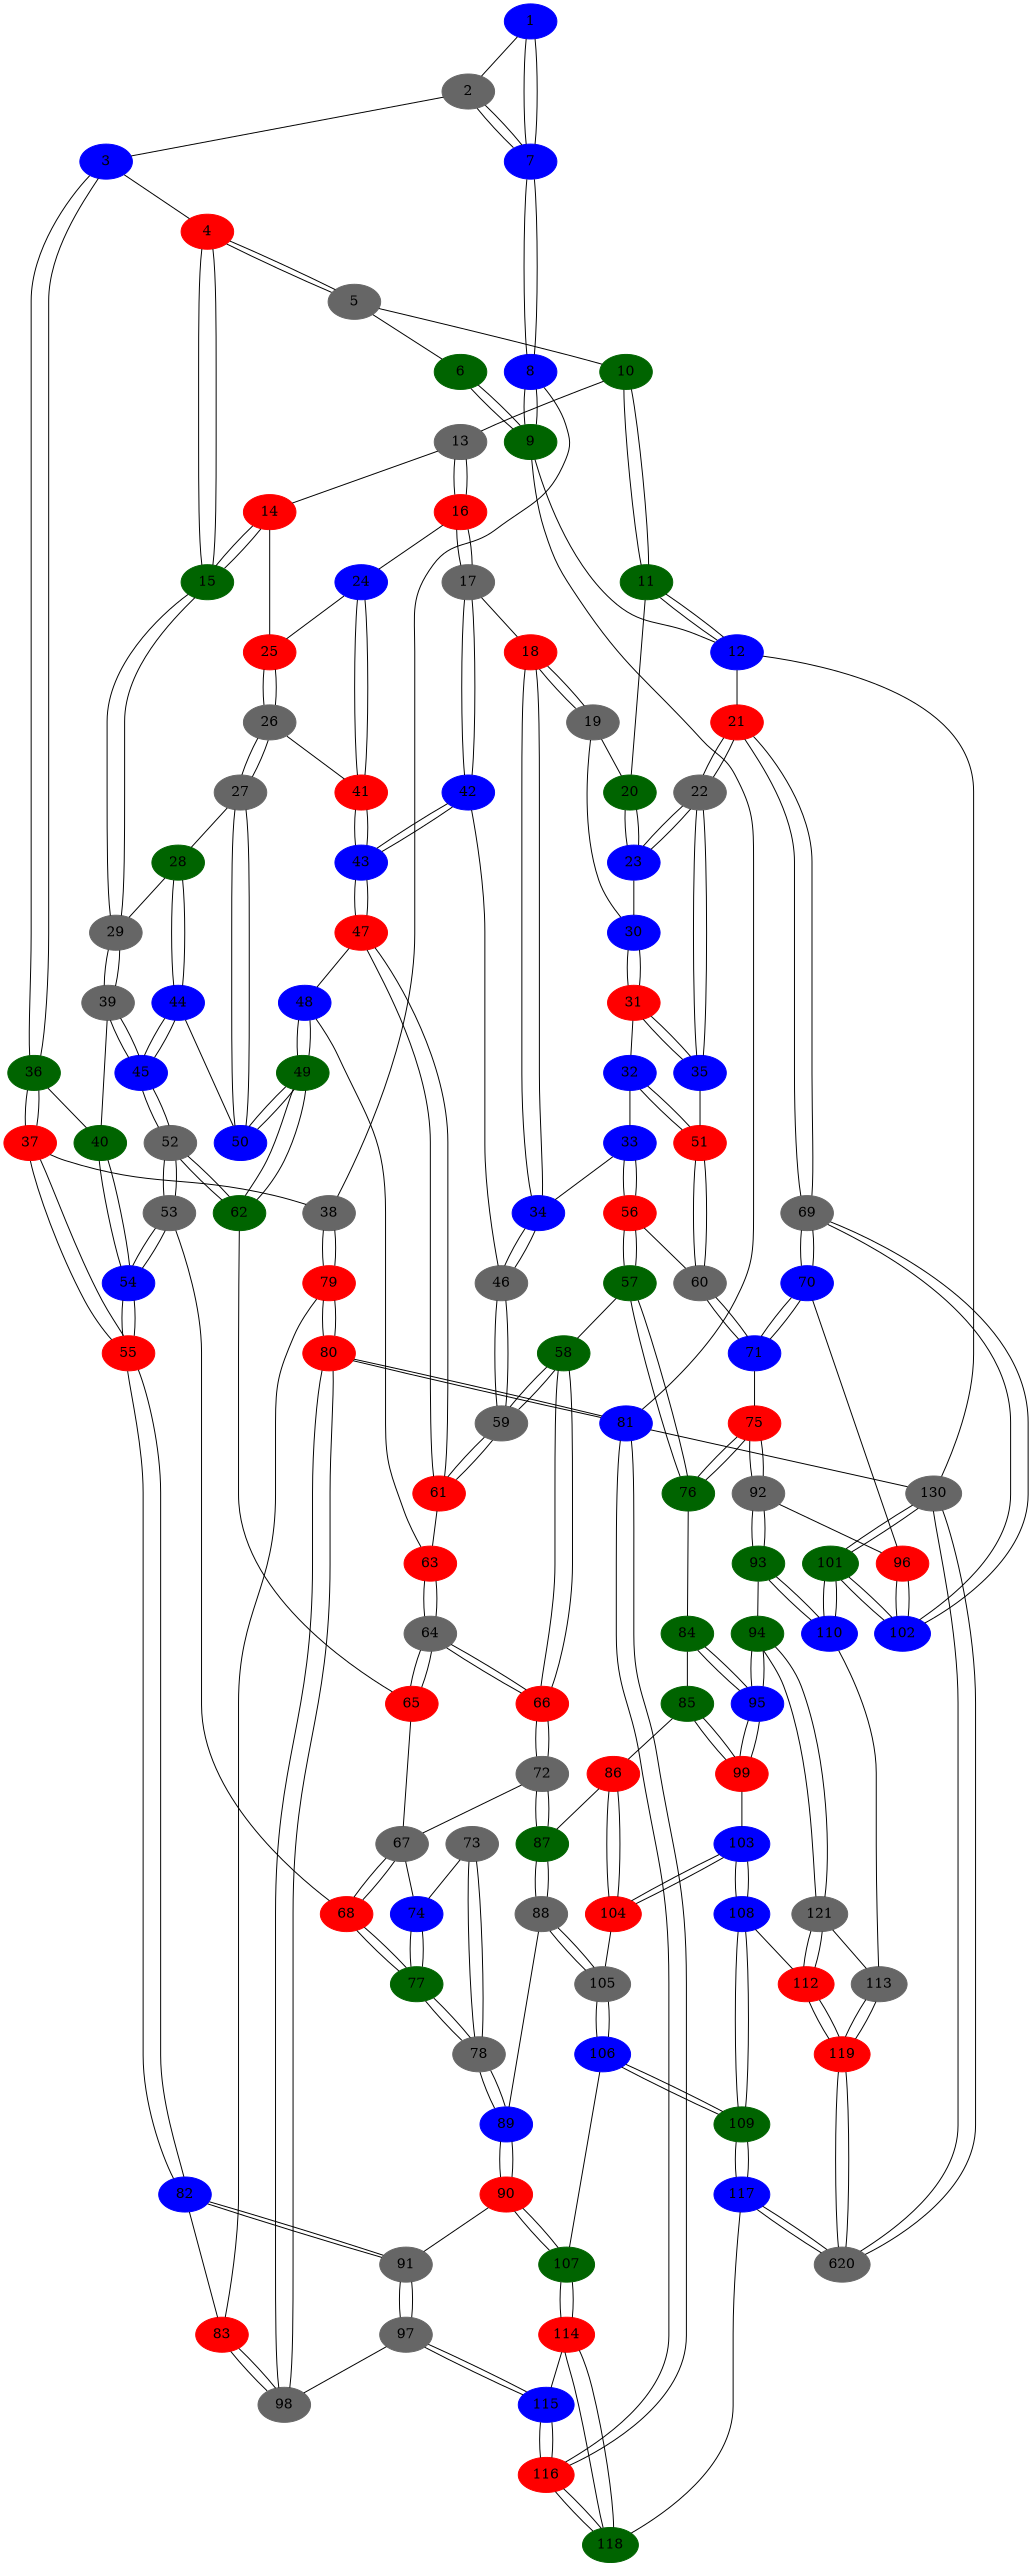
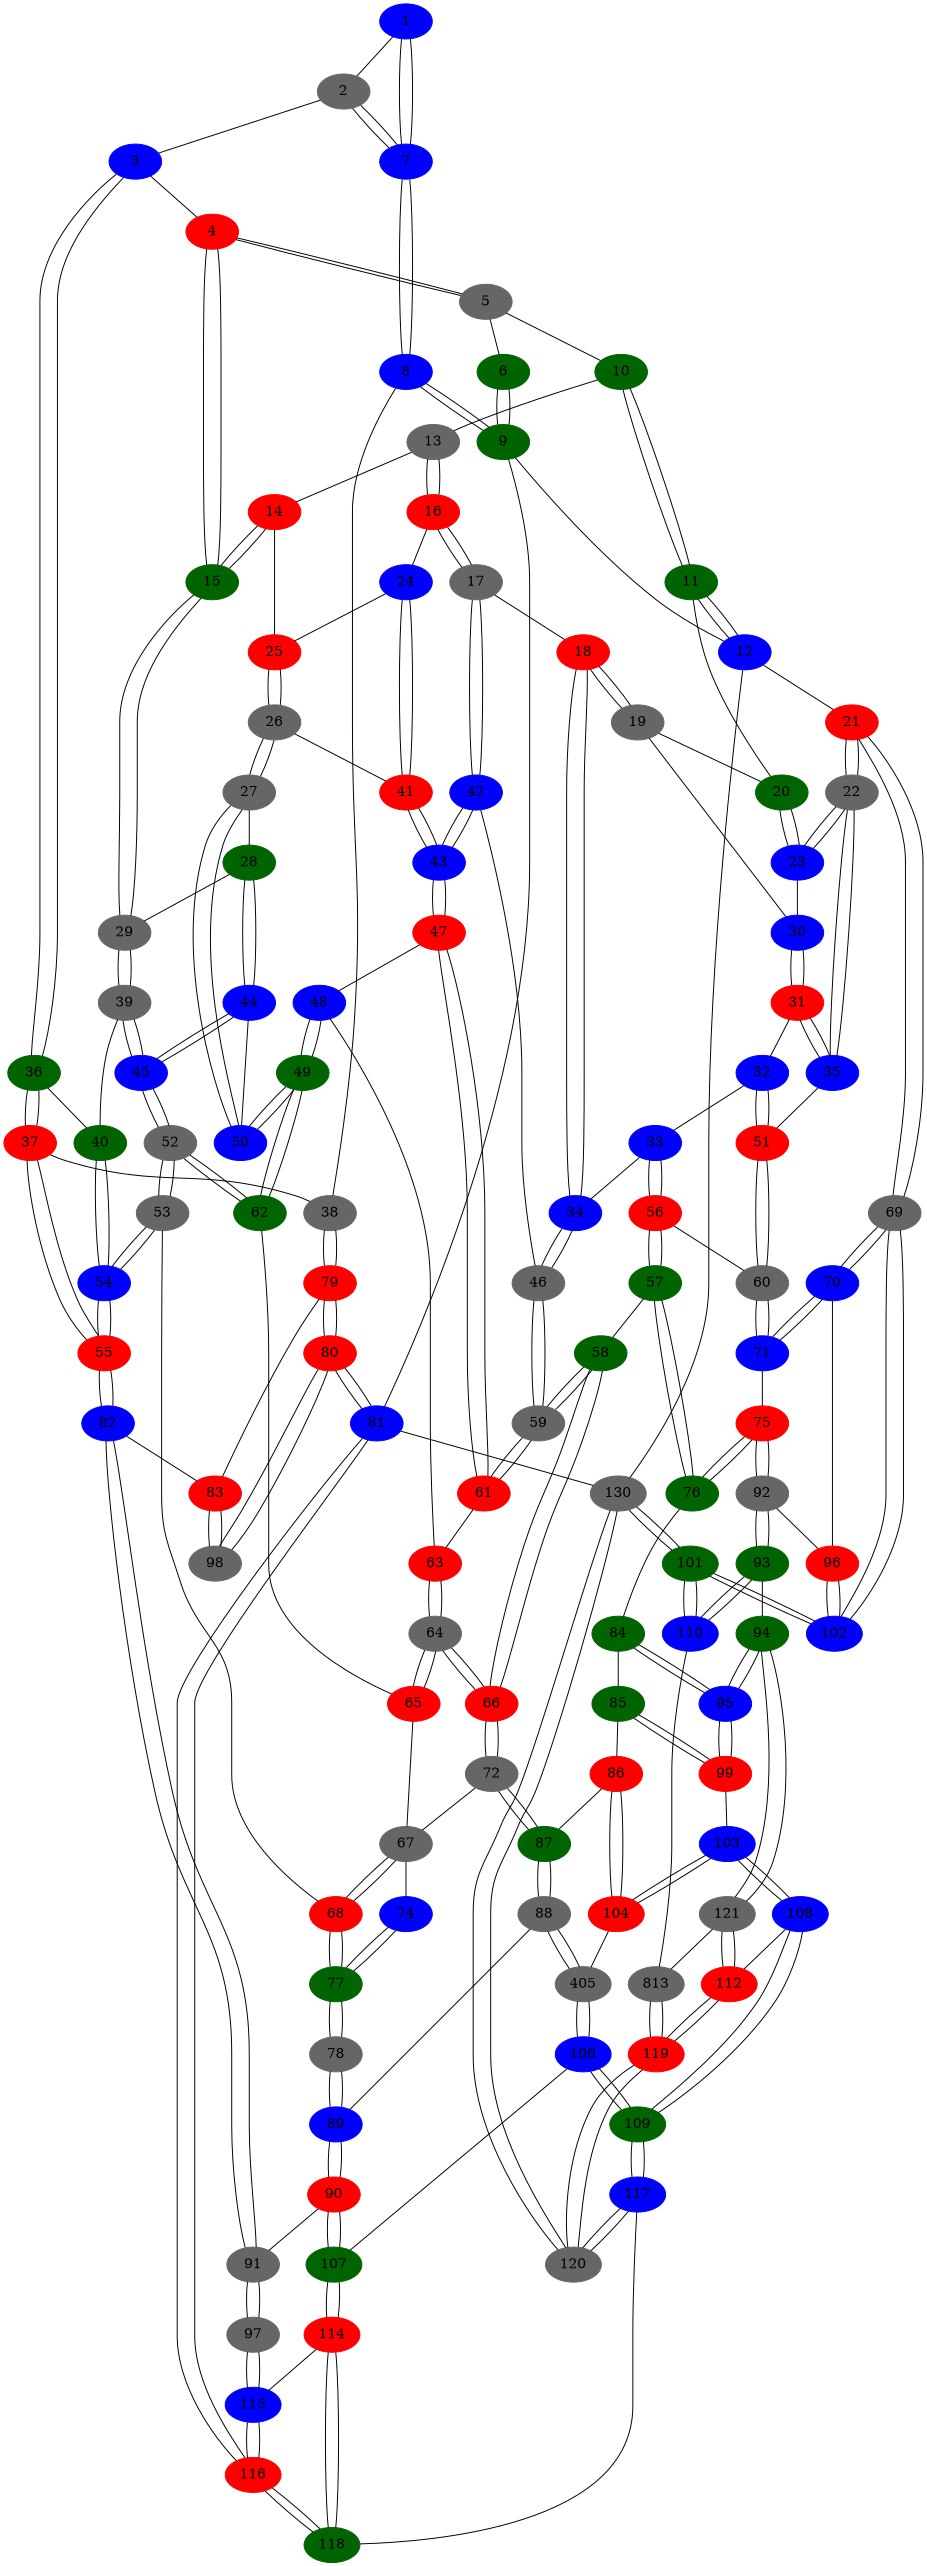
node "73": removed
node "105": label "105" -> "405"
node "113": label "113" -> "813"
node "620": label "620" -> "120"
edge "97" -- "98": removed
